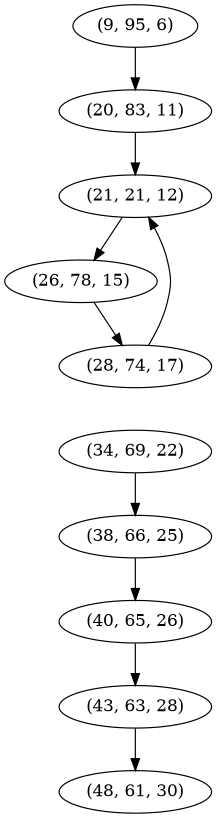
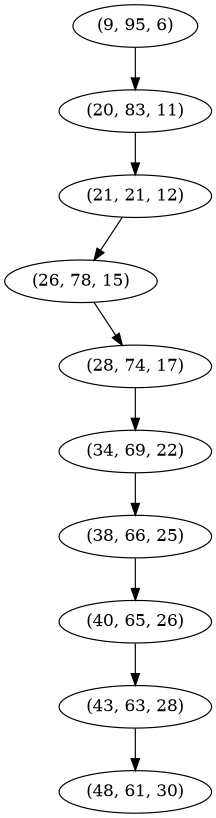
edge "(28, 74, 17)" -> "(21, 21, 12)": now "(28, 74, 17)" -> "(34, 69, 22)"
